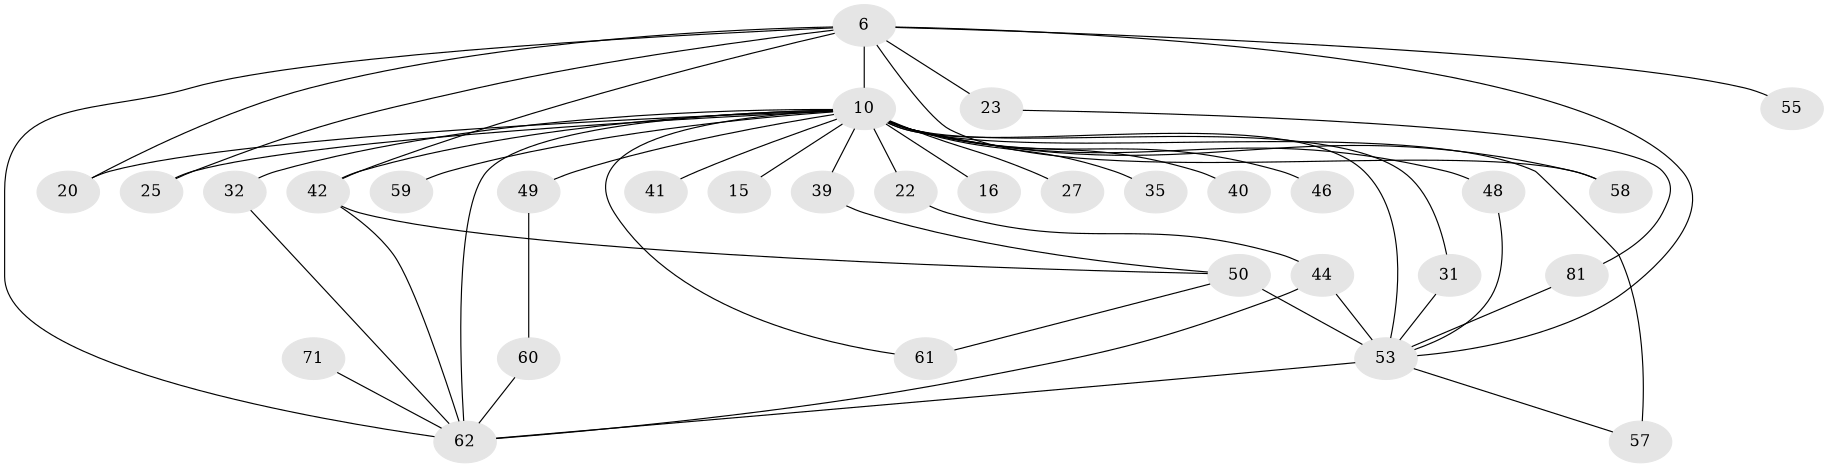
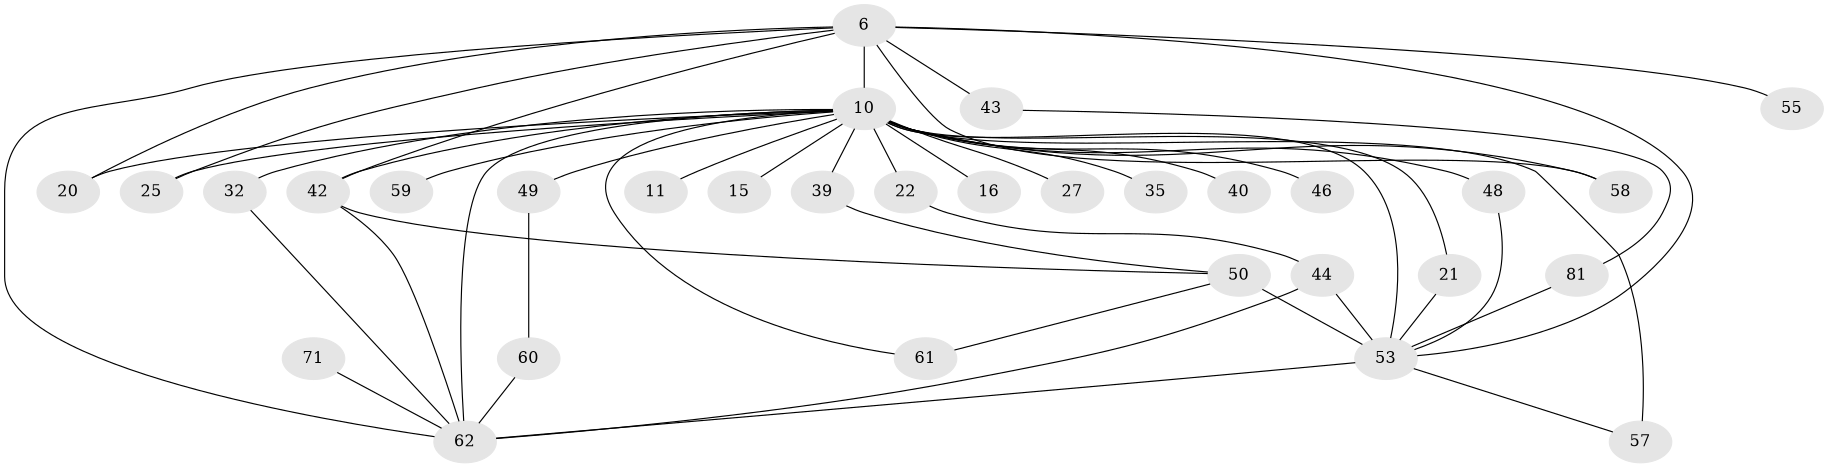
node "23": label "23" -> "43"
node "41": label "41" -> "11"
node "31": label "31" -> "21"
